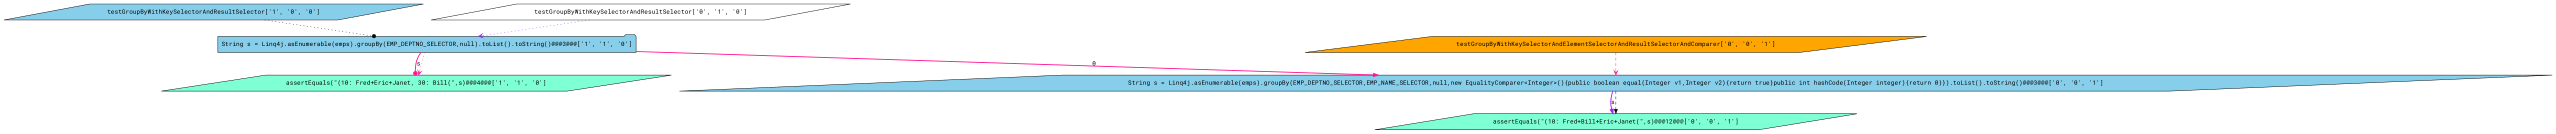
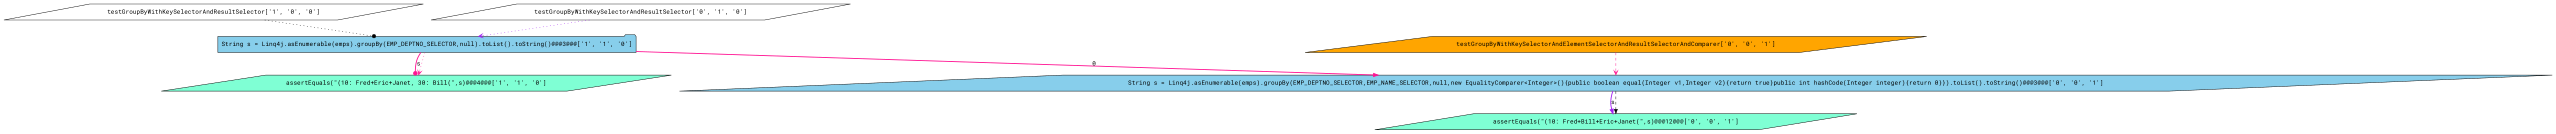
node "testGroupByWithKeySelectorAndResultSelector['1', '0', '0']": fillcolor skyblue -> white
